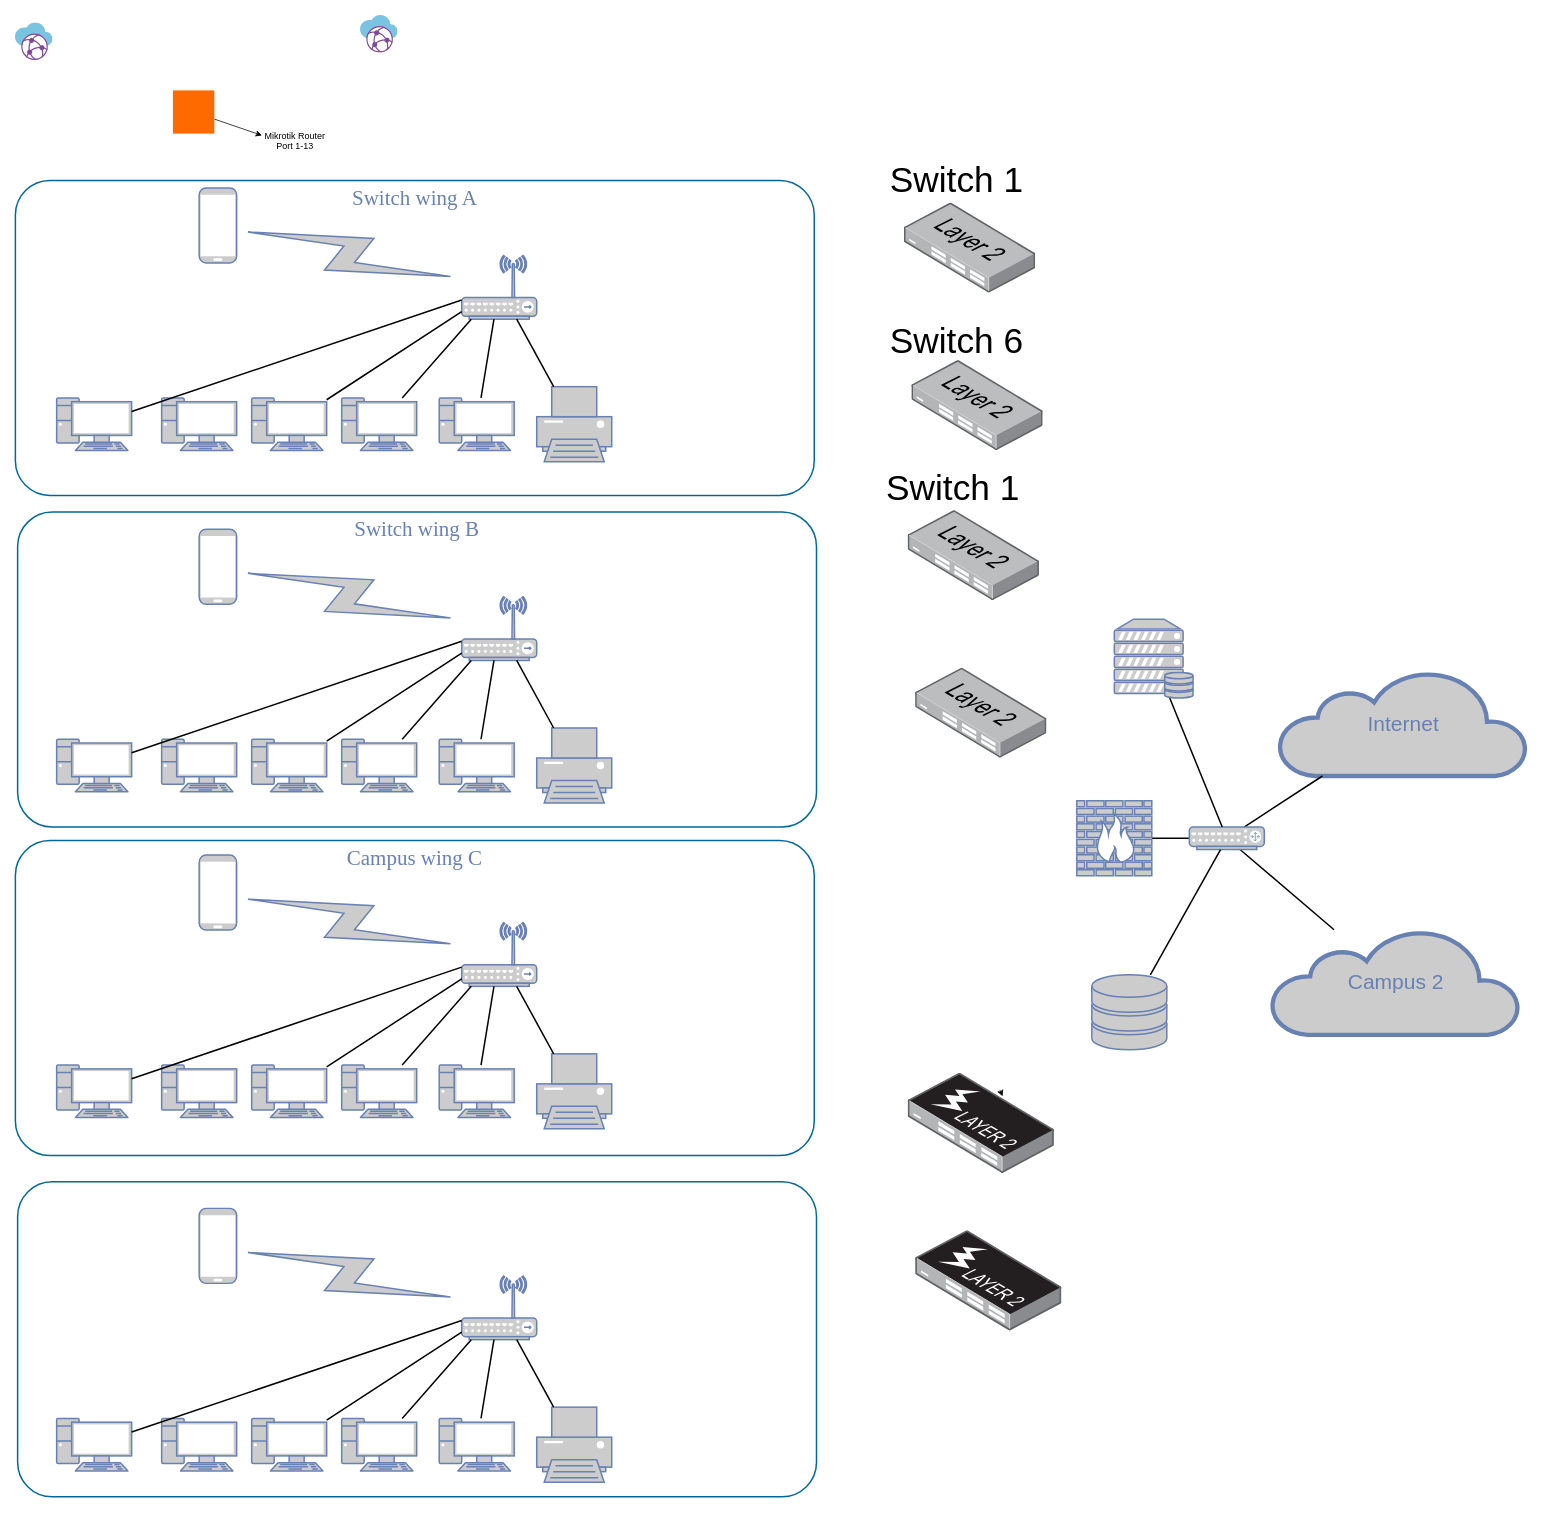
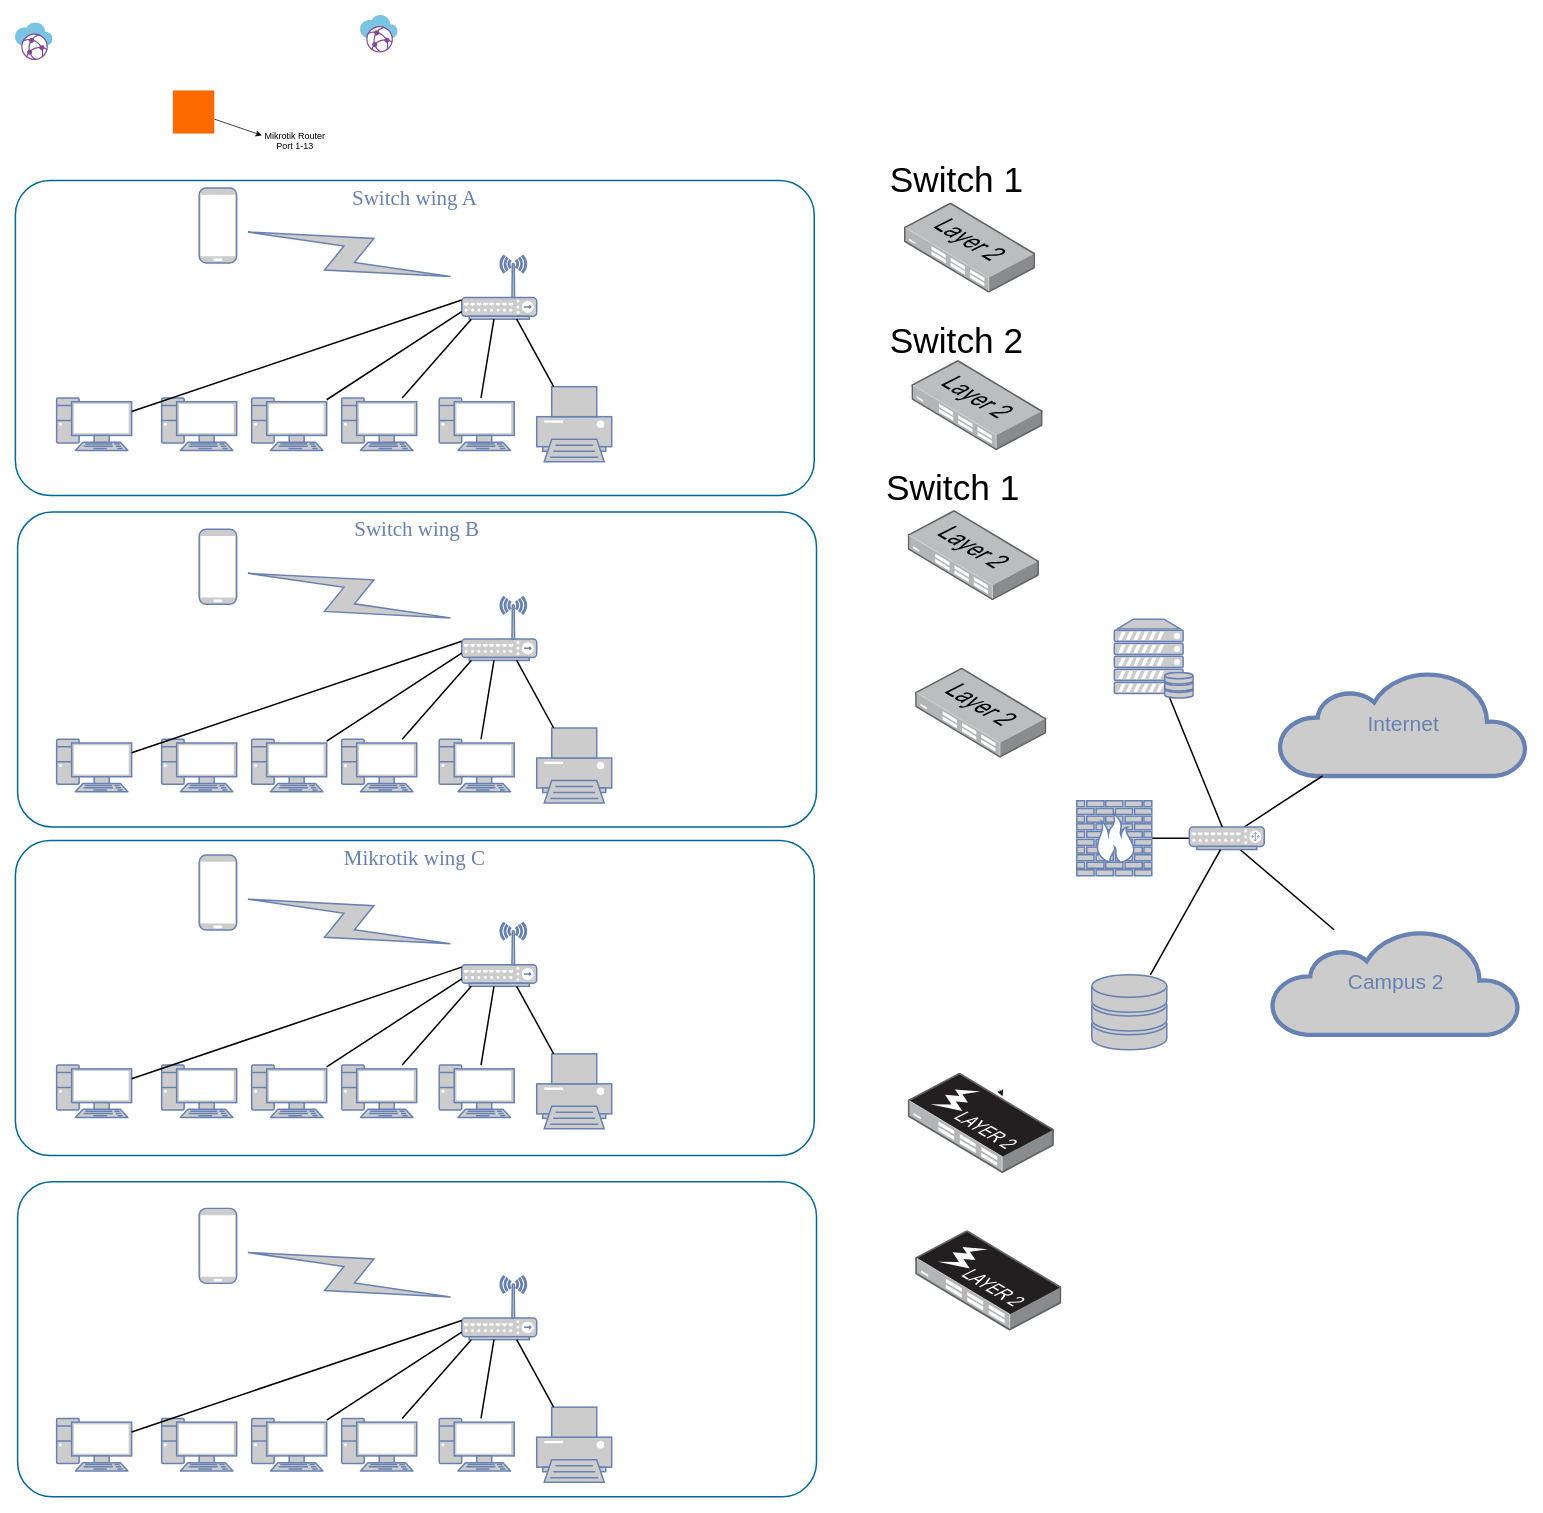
node "Switch 6": label "Switch 6" -> "Switch 2"
node "Campus wing C": label "Campus wing C" -> "Mikrotik wing C"
